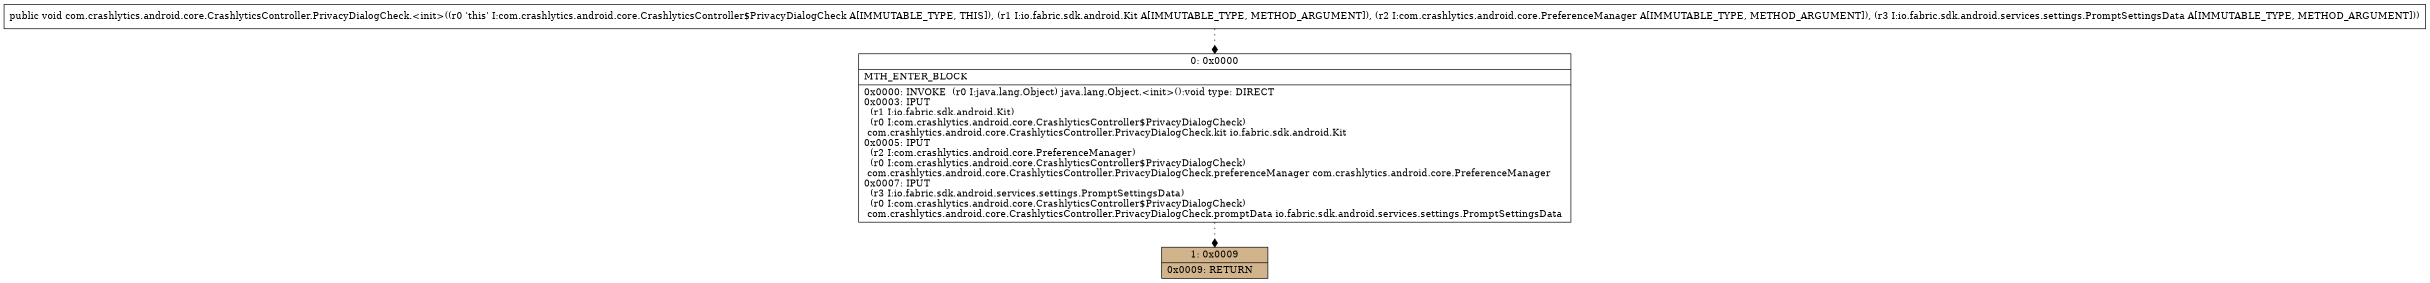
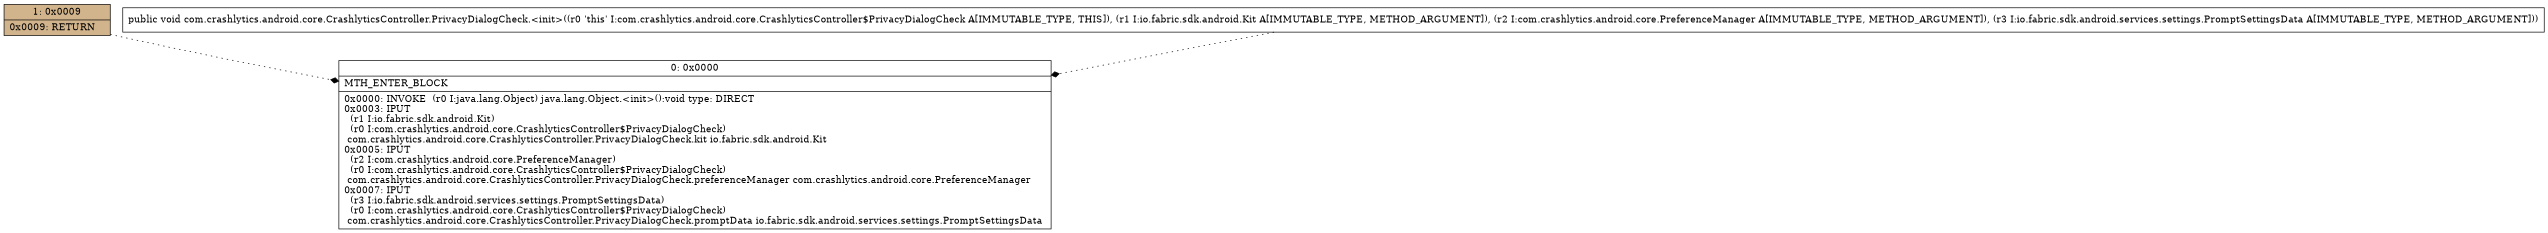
edge "0: 0x0000" -> "1: 0x0009": reversed
